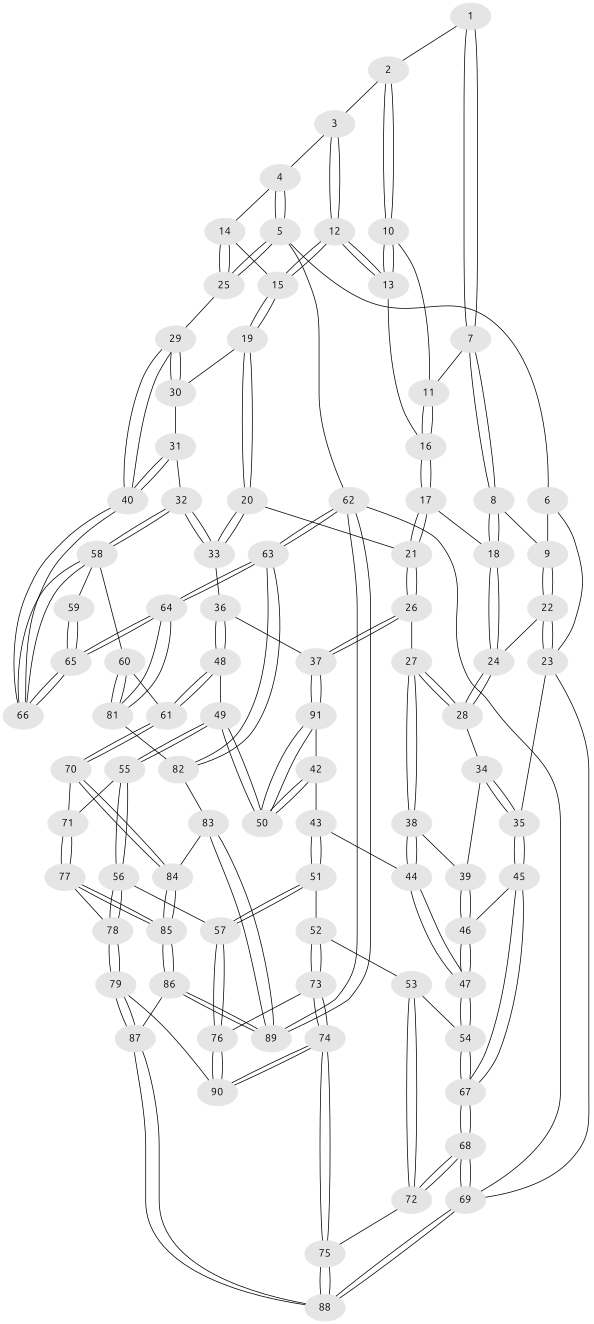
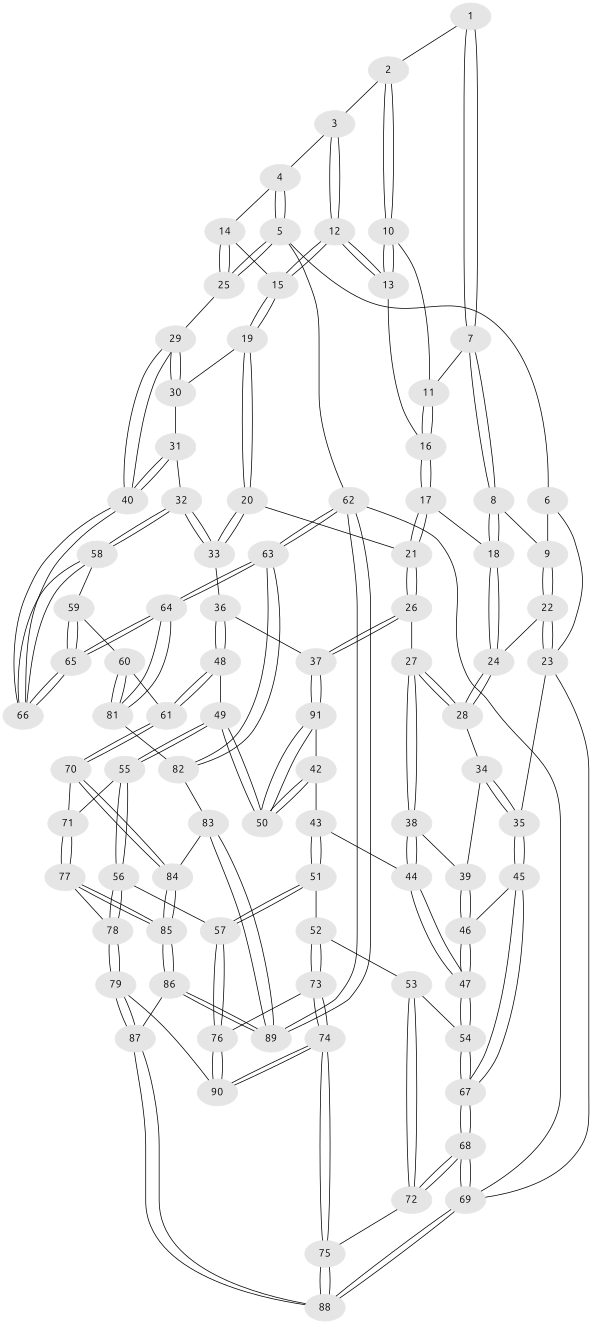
edge "58" -- "60": now "59" -- "60"
